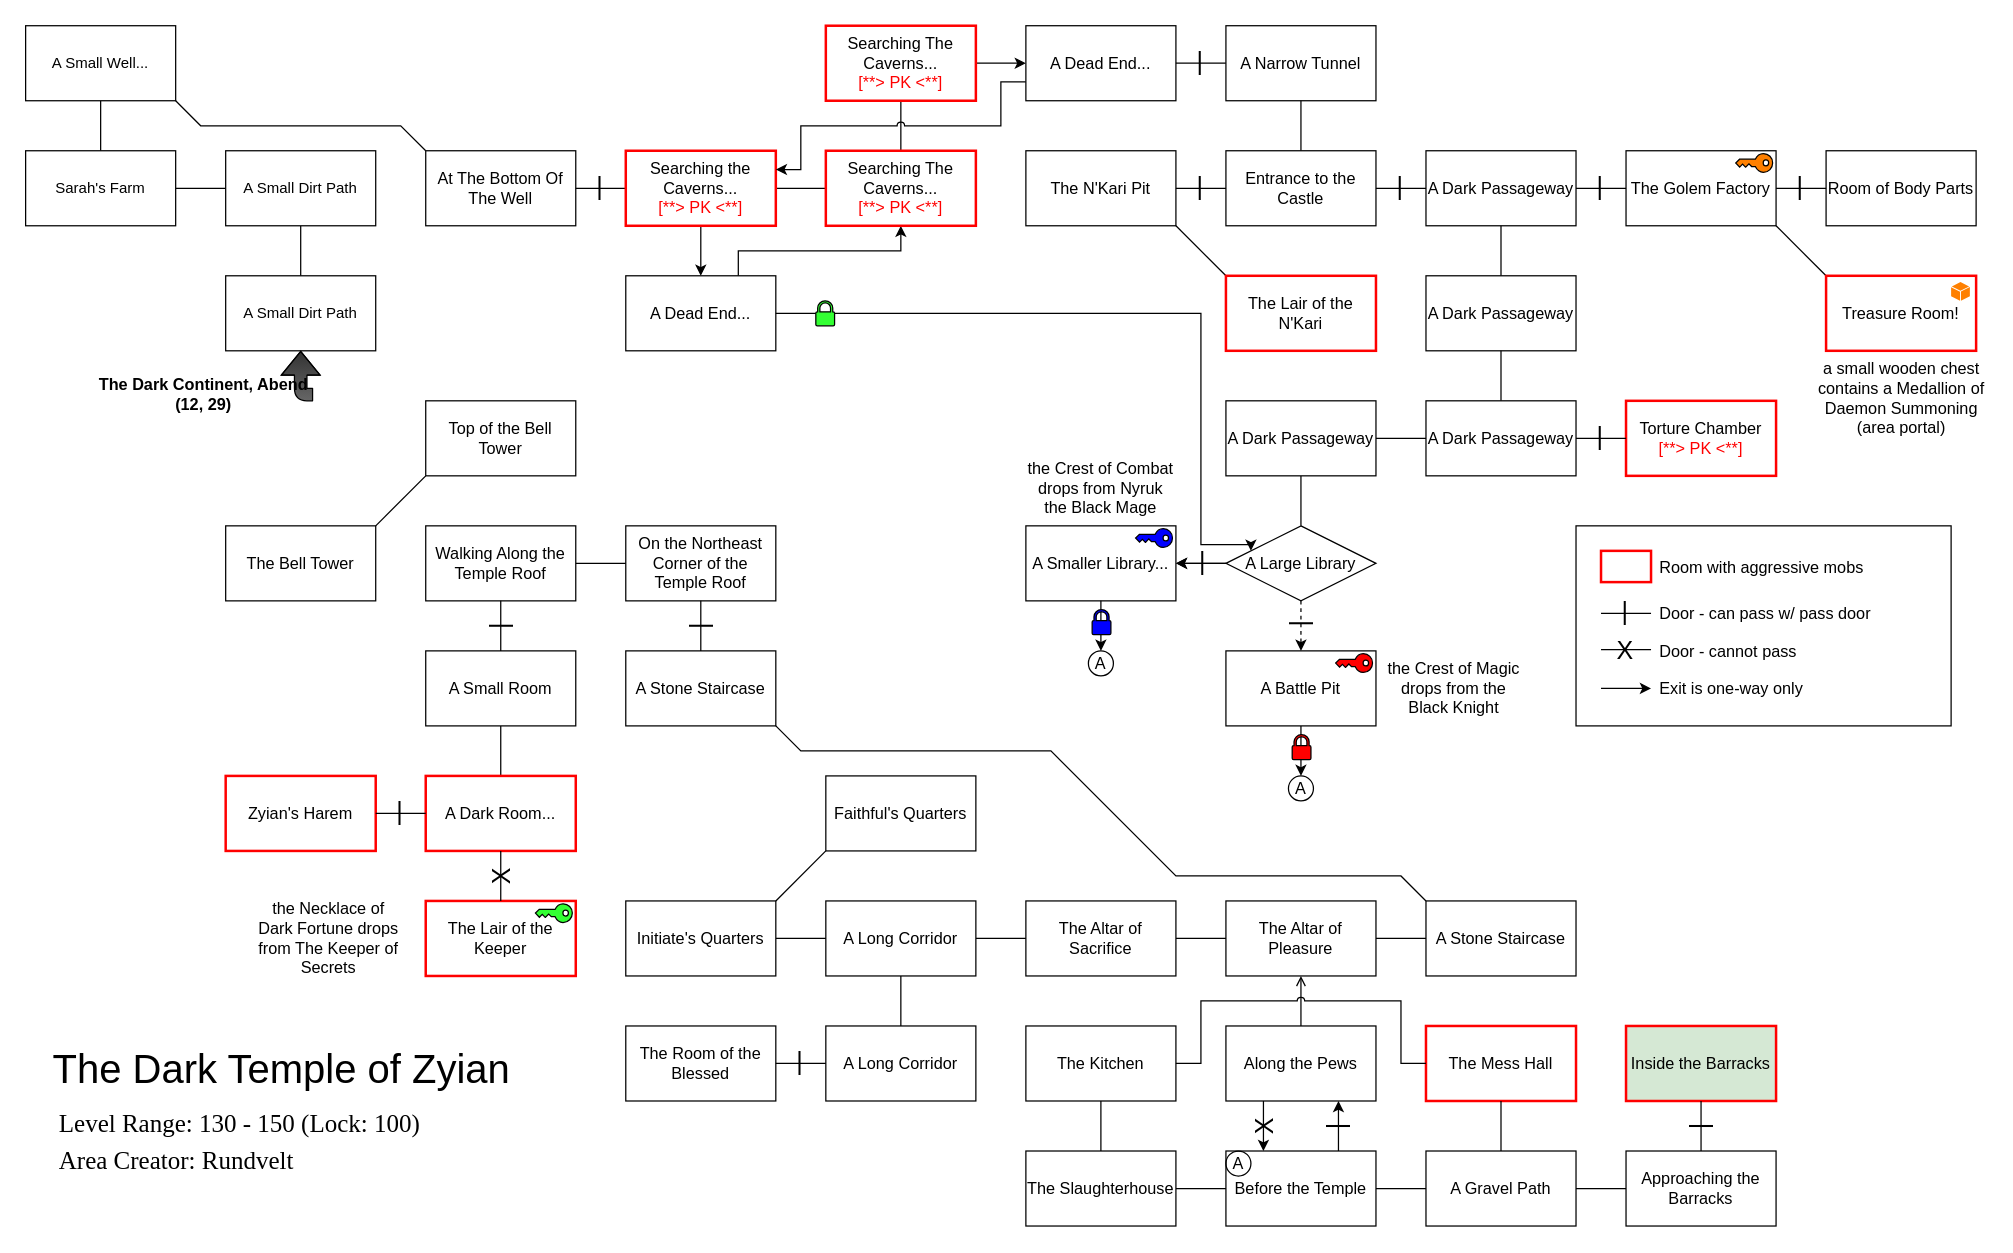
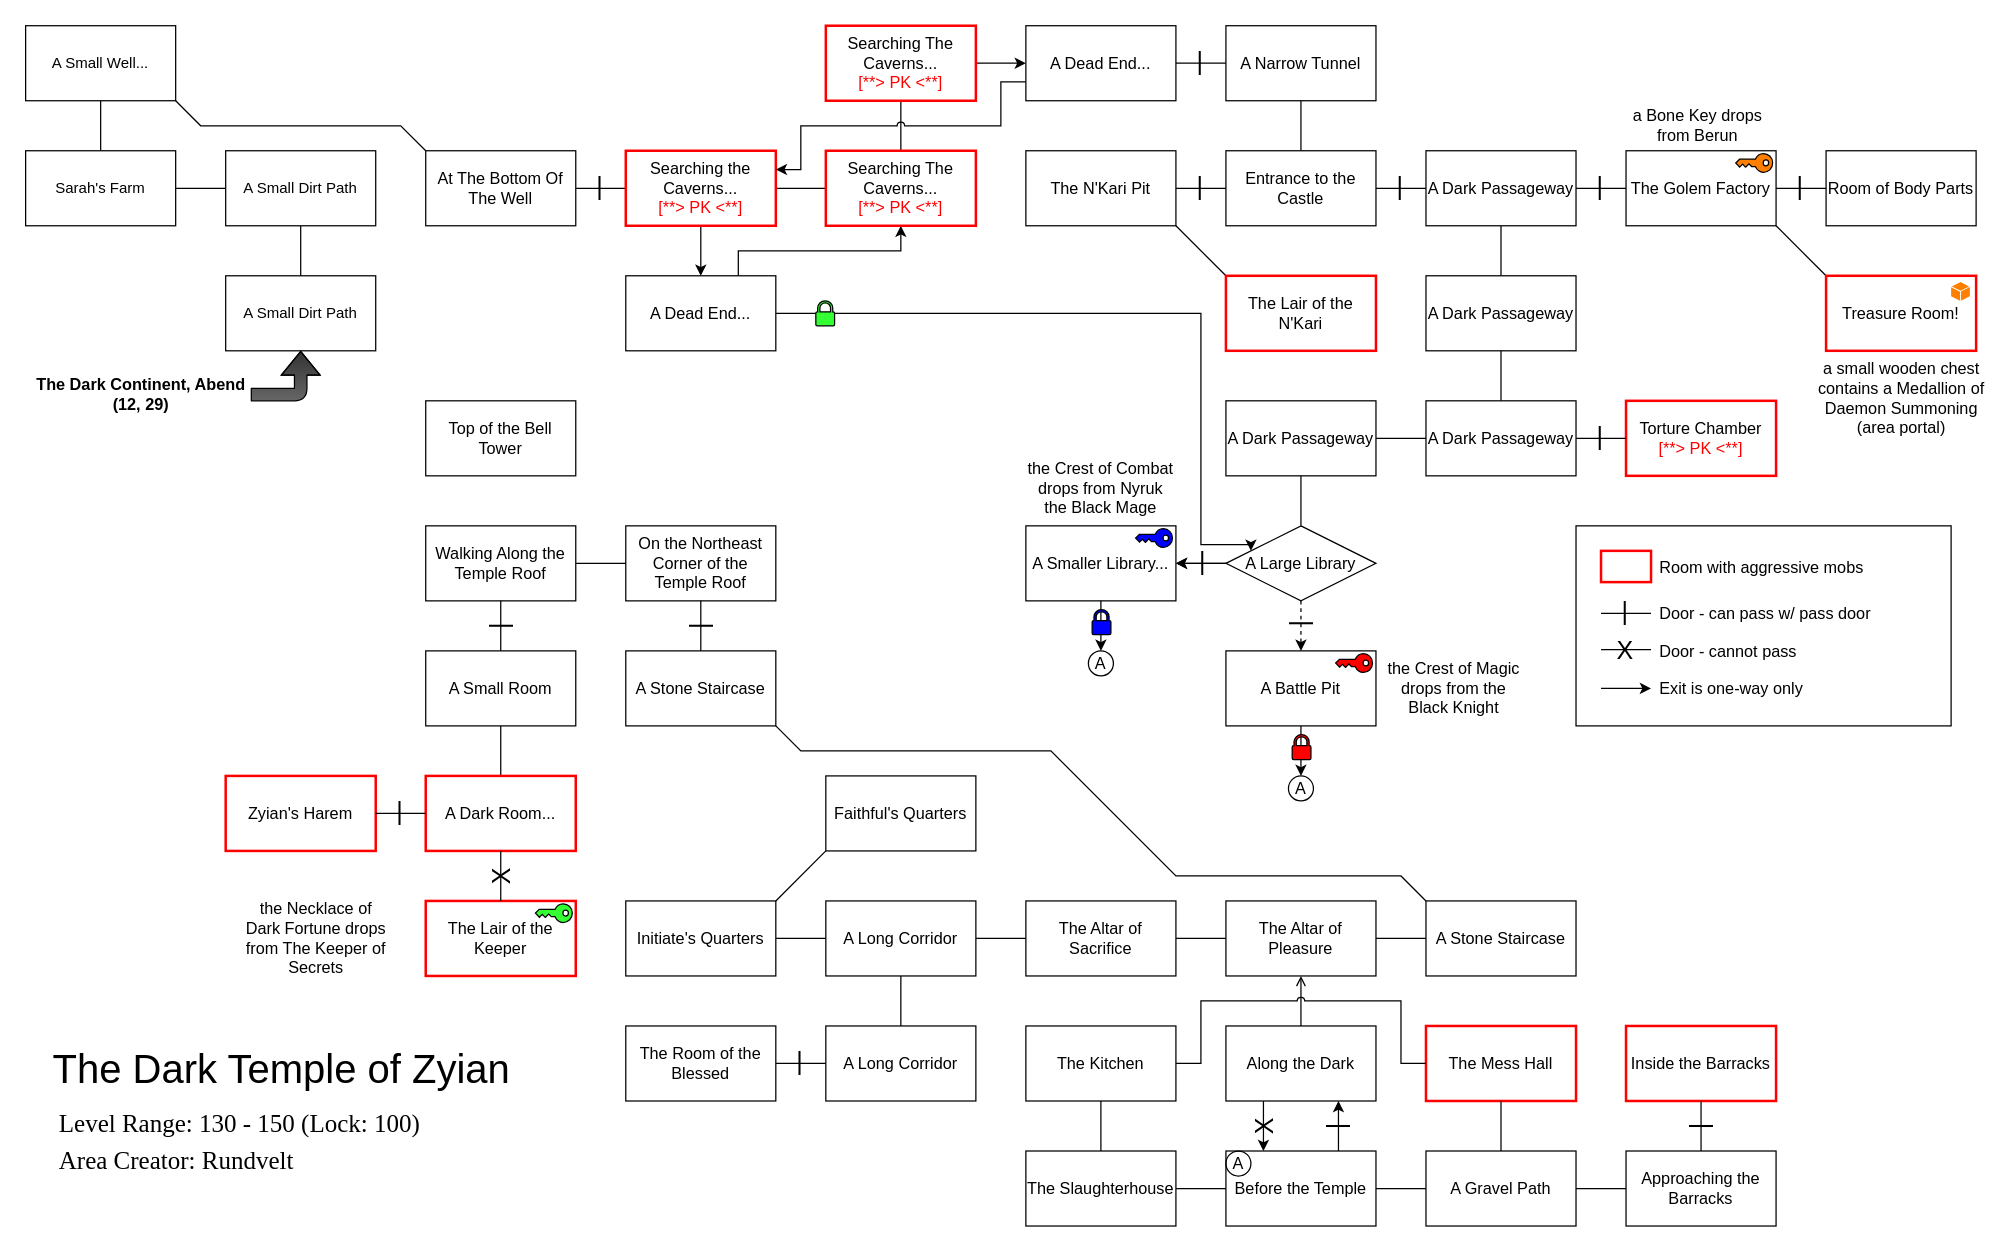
node "a Bone Key drops from Berun": added
node "The Dark Continent, Abend(12, 29)": moved (204, 394) -> (141, 394)
edge "Top of the Bell Tower" -- "The Bell Tower": removed
node "The Bell Tower": removed
node "the Necklace of Dark Fortune drops from The Keeper of Secrets": moved (329, 938) -> (316, 938)
node "Along the Pews": label "Along the Pews" -> "Along the Dark"
node "Inside the Barracks": fillcolor #d5e8d4 -> #ffffff
